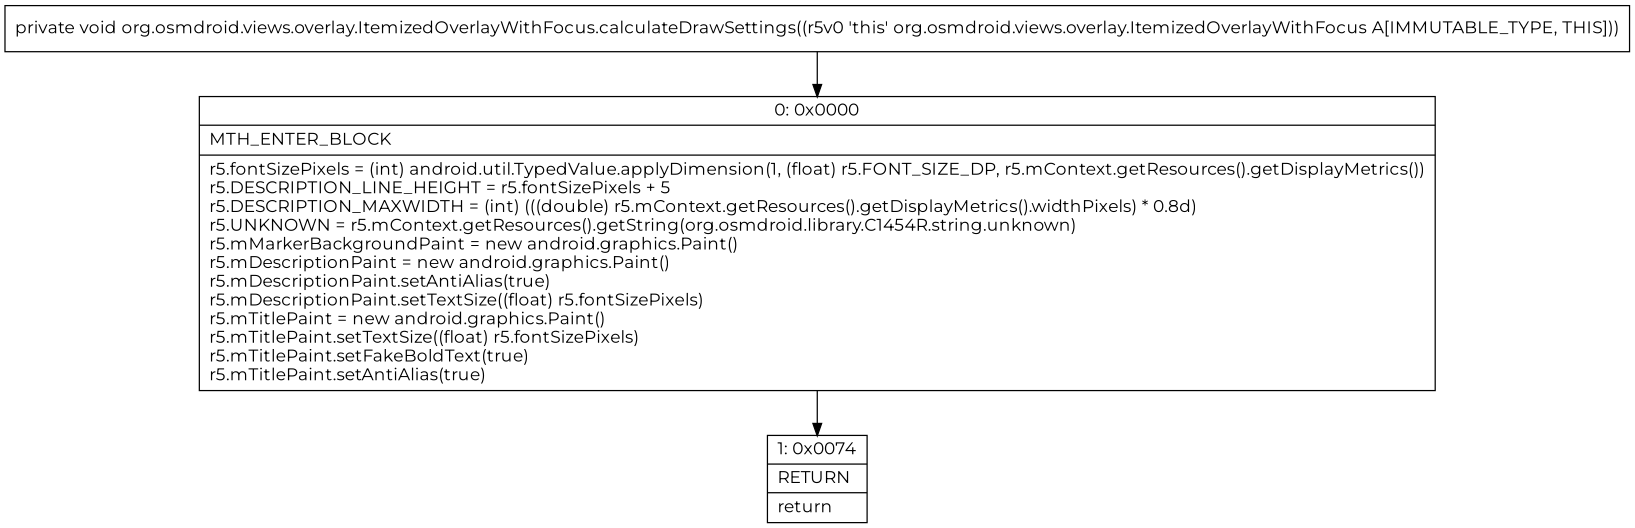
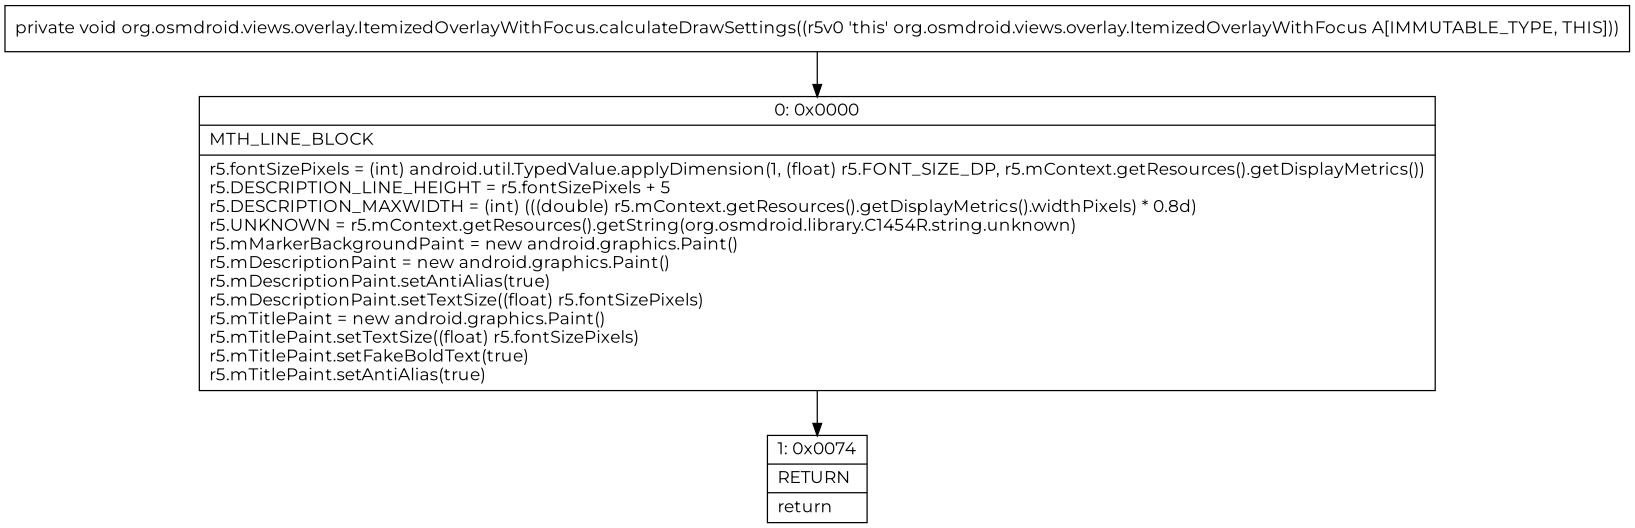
node "0: 0x0000": text "MTH_ENTER_BLOCK" -> "MTH_LINE_BLOCK"
